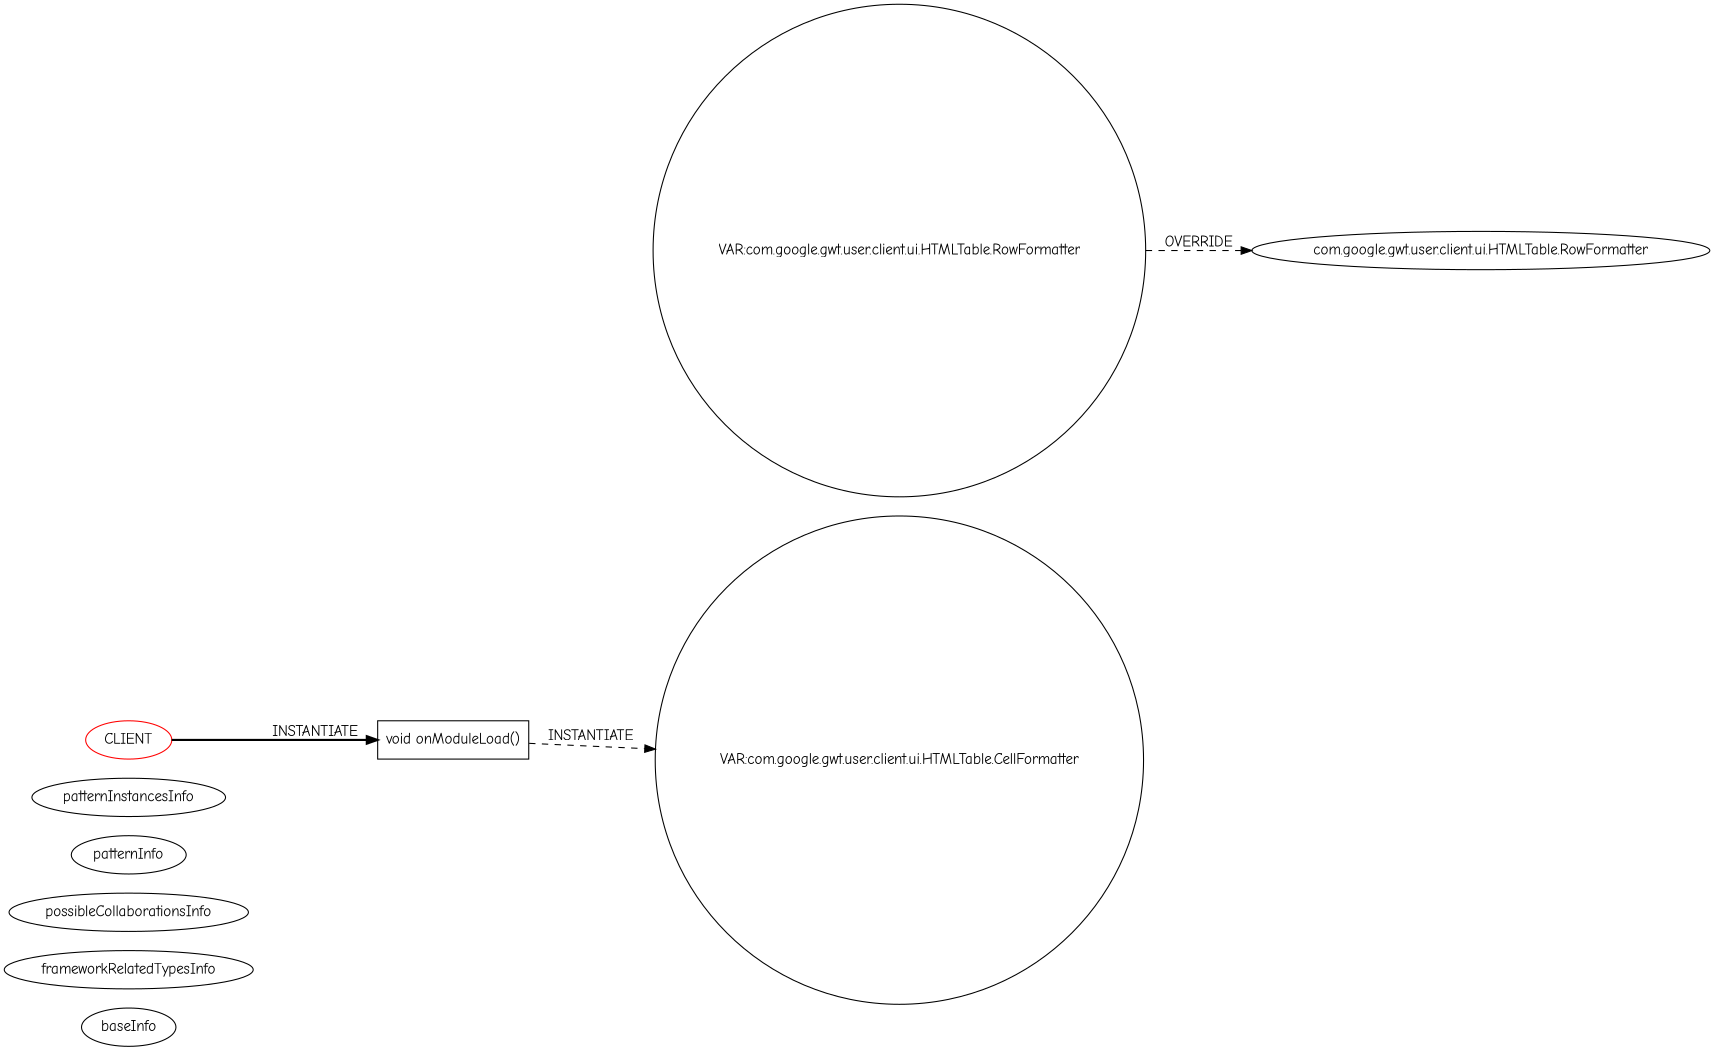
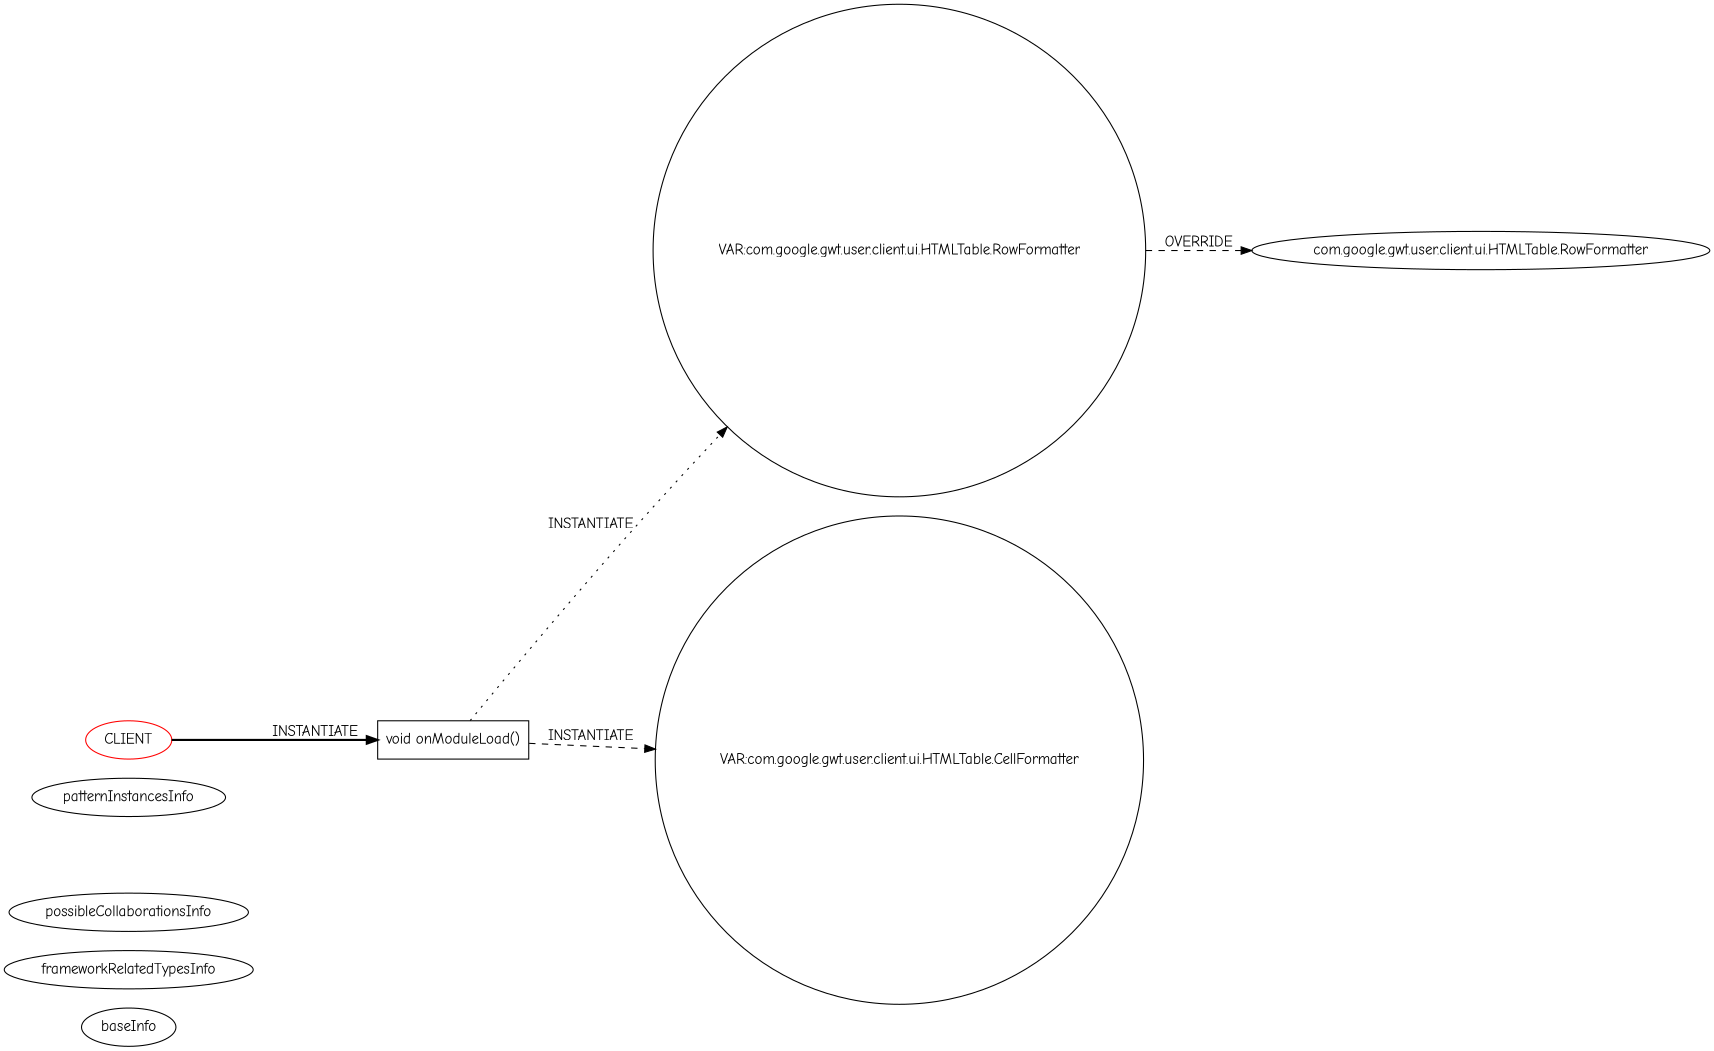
edge "void onModuleLoad()" -> "VAR:com.google.gwt.user.client.ui.HTMLTable.RowFormatter": added, label "INSTANTIATE"
node "patternInfo": removed
